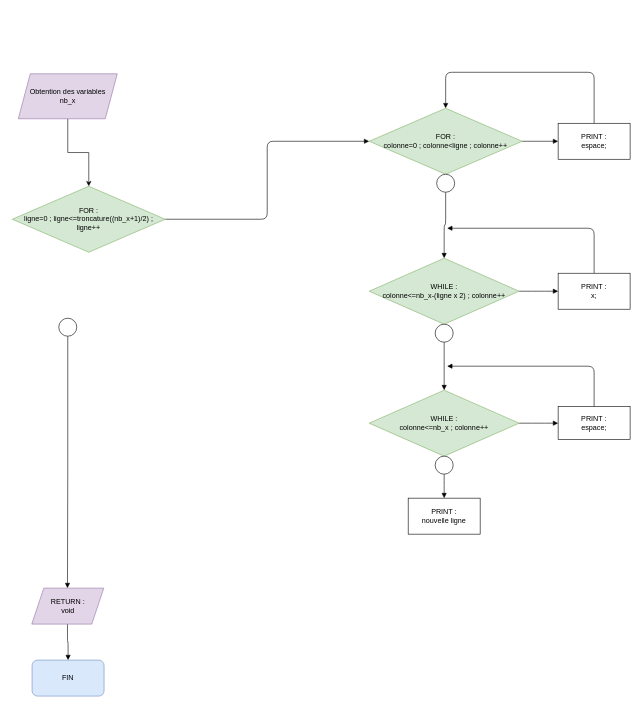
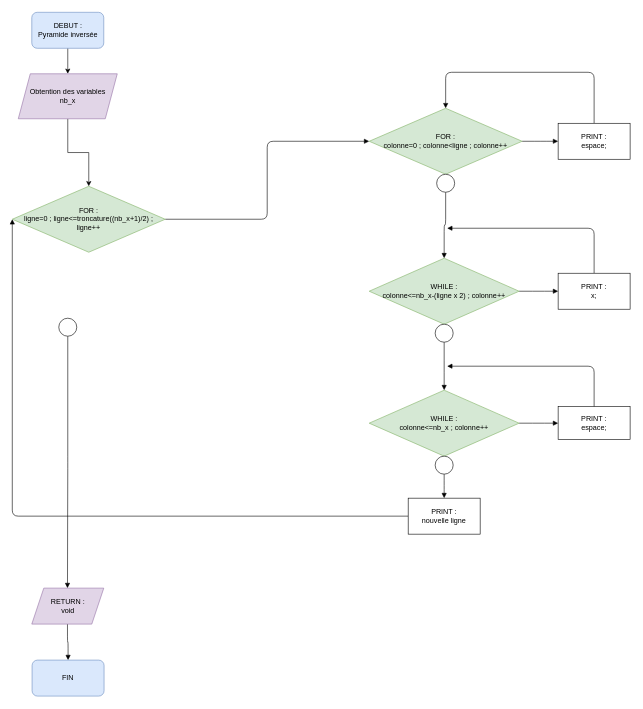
node "DEBUT : Pyramide inversée": added
edge "DEBUT : Pyramide inversée" -> "Obtention des variables nb_x": added
edge "PRINT : nouvelle ligne" -> "FOR : ligne=0 ; ligne<=troncature((nb_x+1)/2) ; ligne++": added
